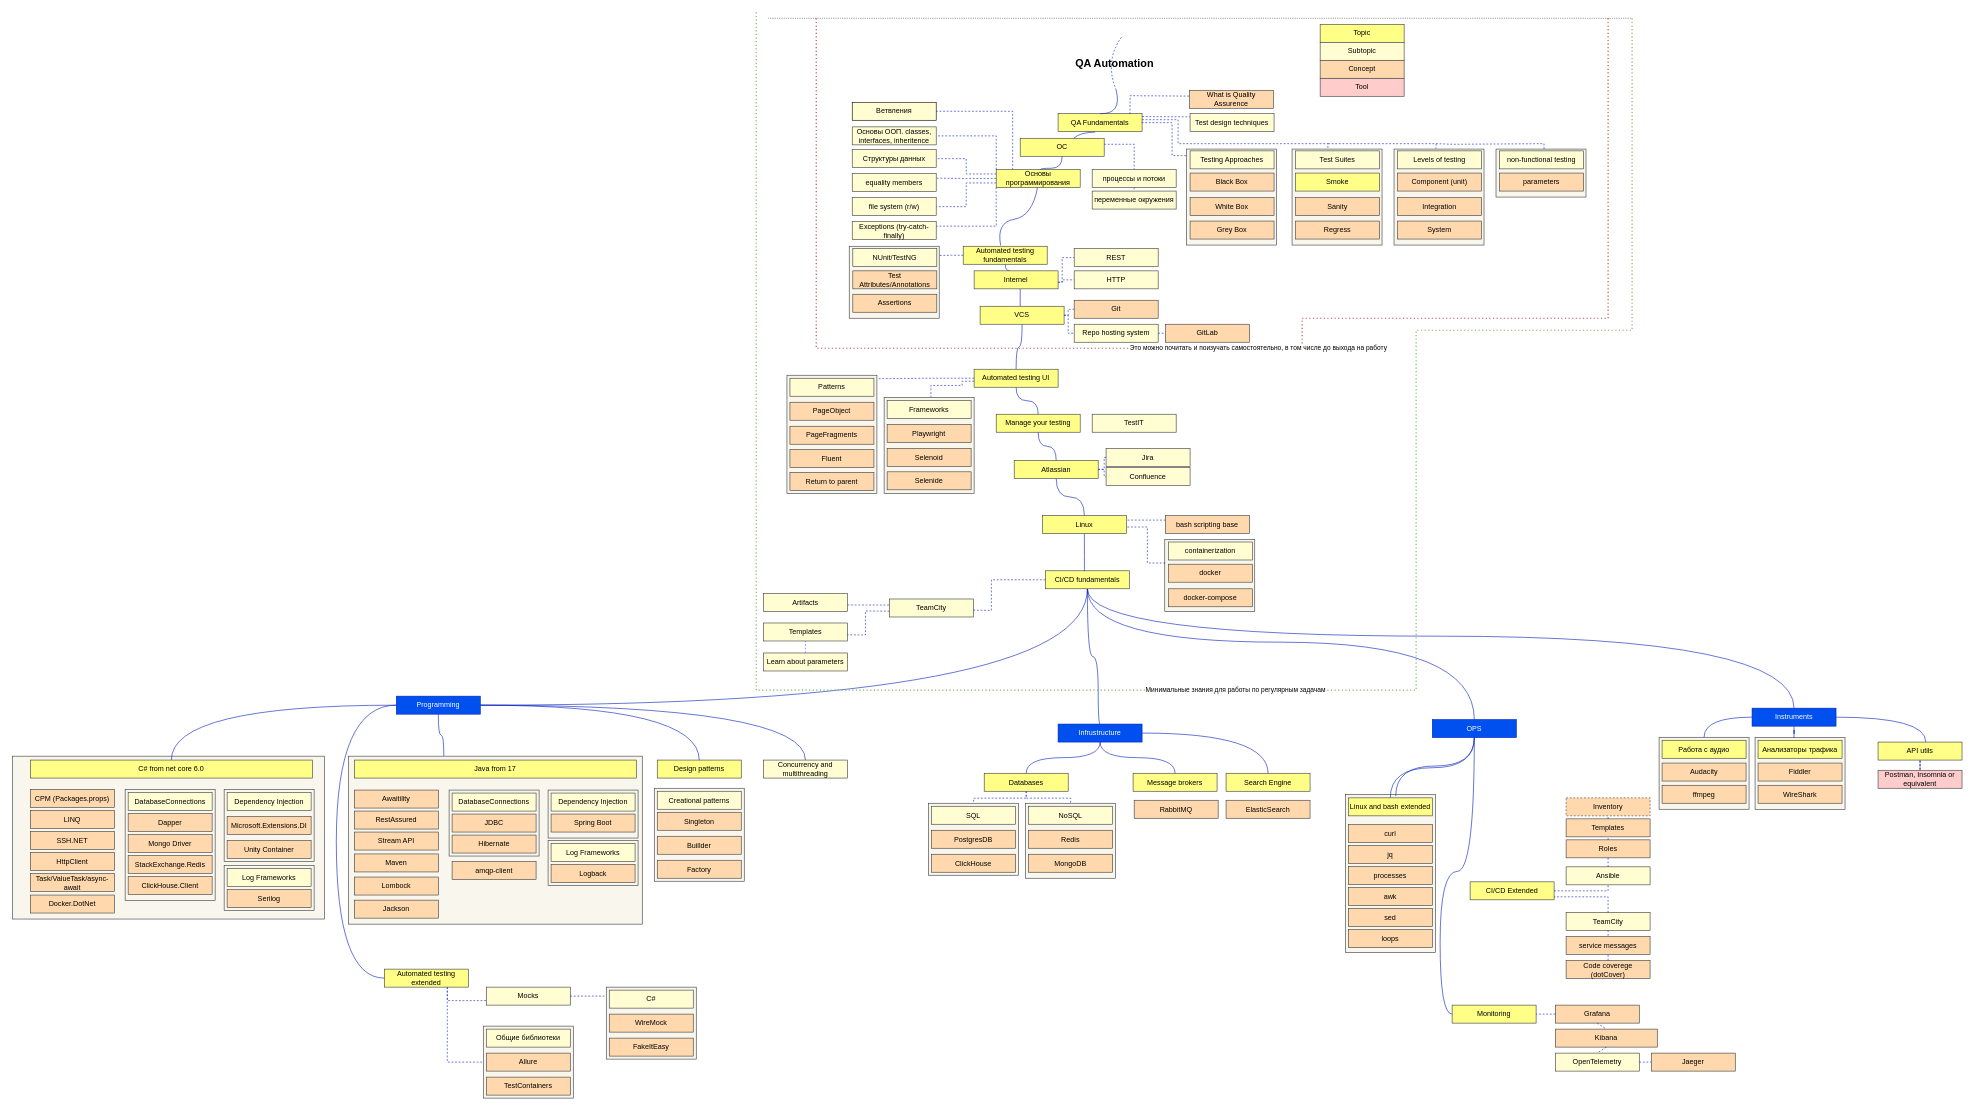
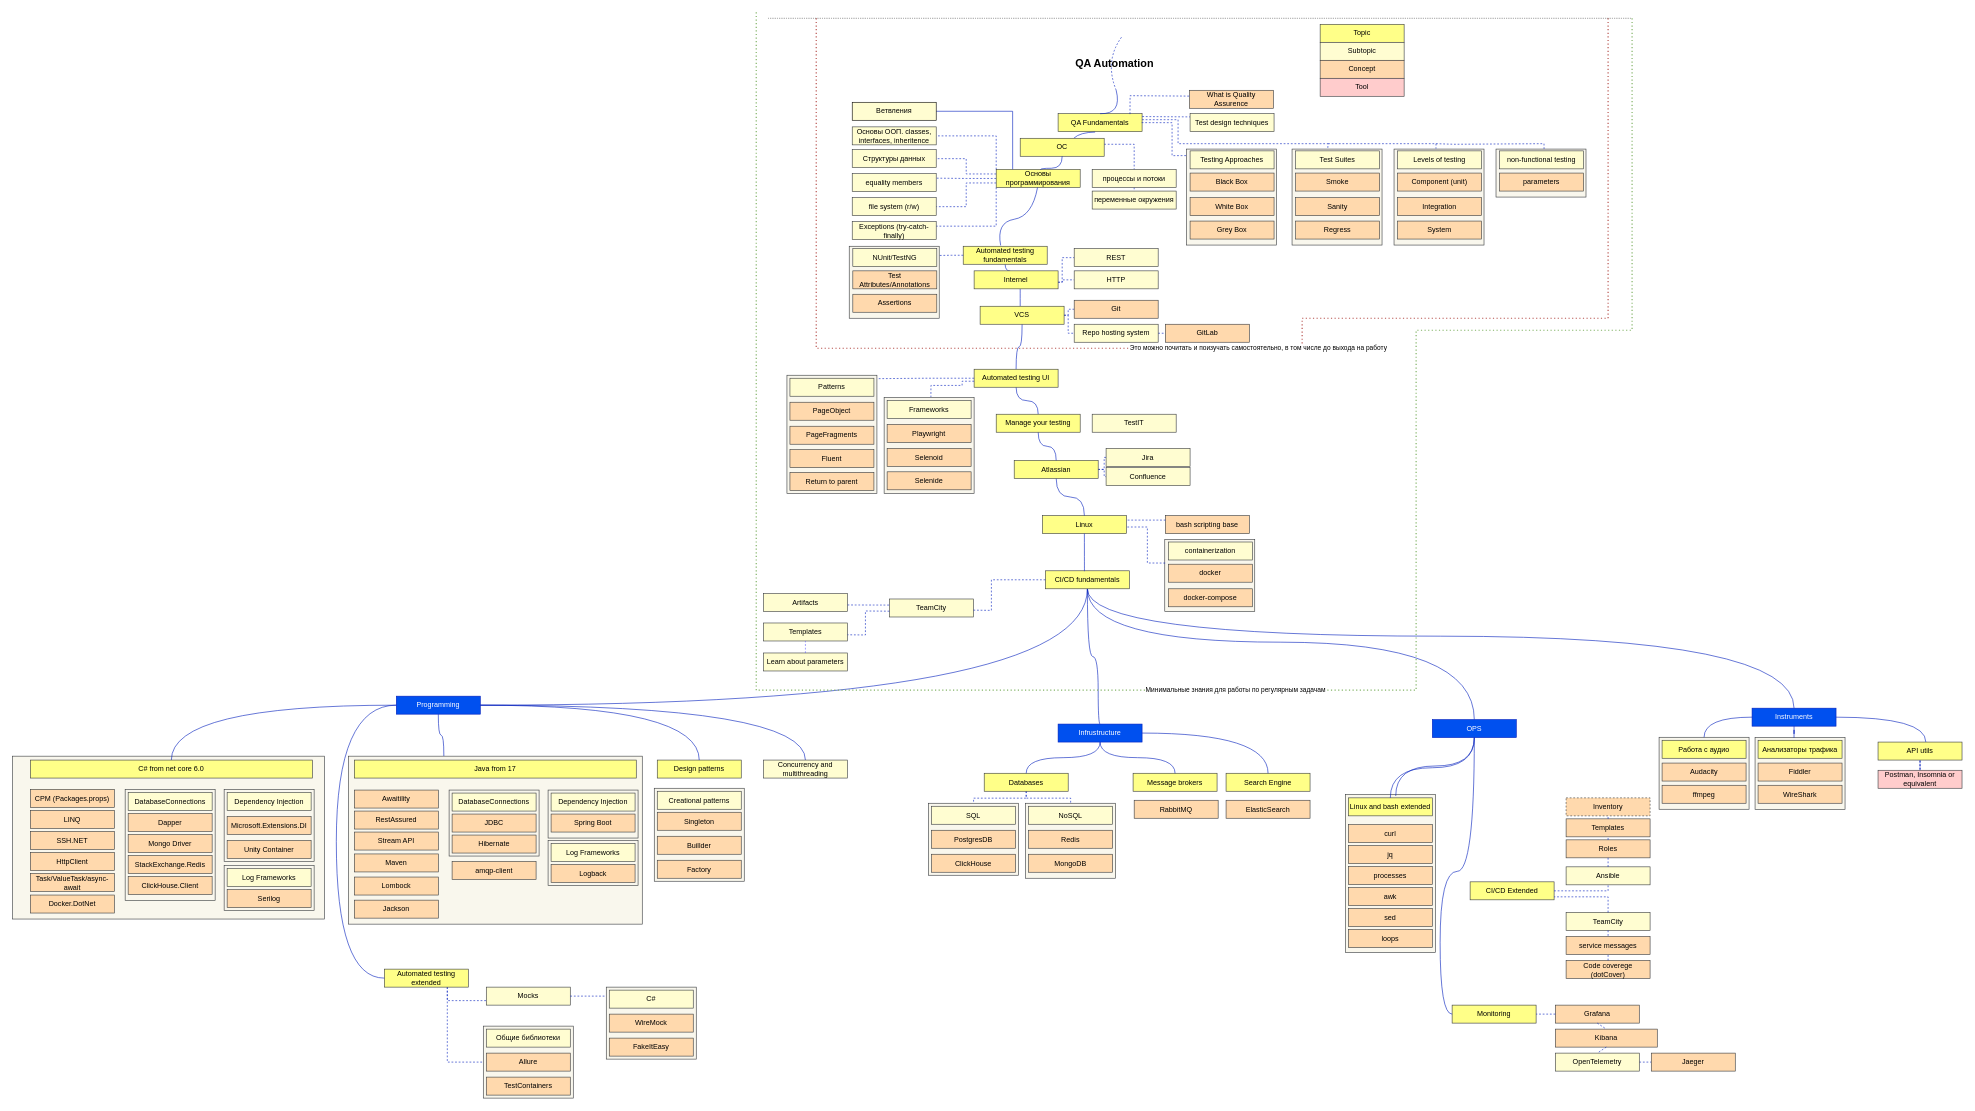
edge "Ветвления" -- "Основы программирования": style dashed -> solid
node "Smoke": fillcolor #ffff88 -> #ffd9ad
